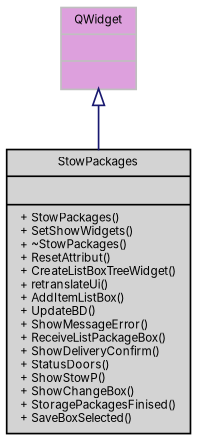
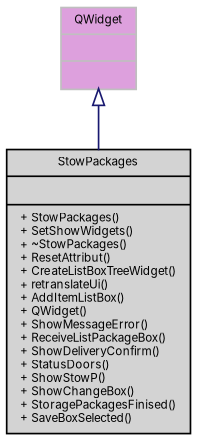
node "StowPackages": text "+ UpdateBD()" -> "+ QWidget()"
